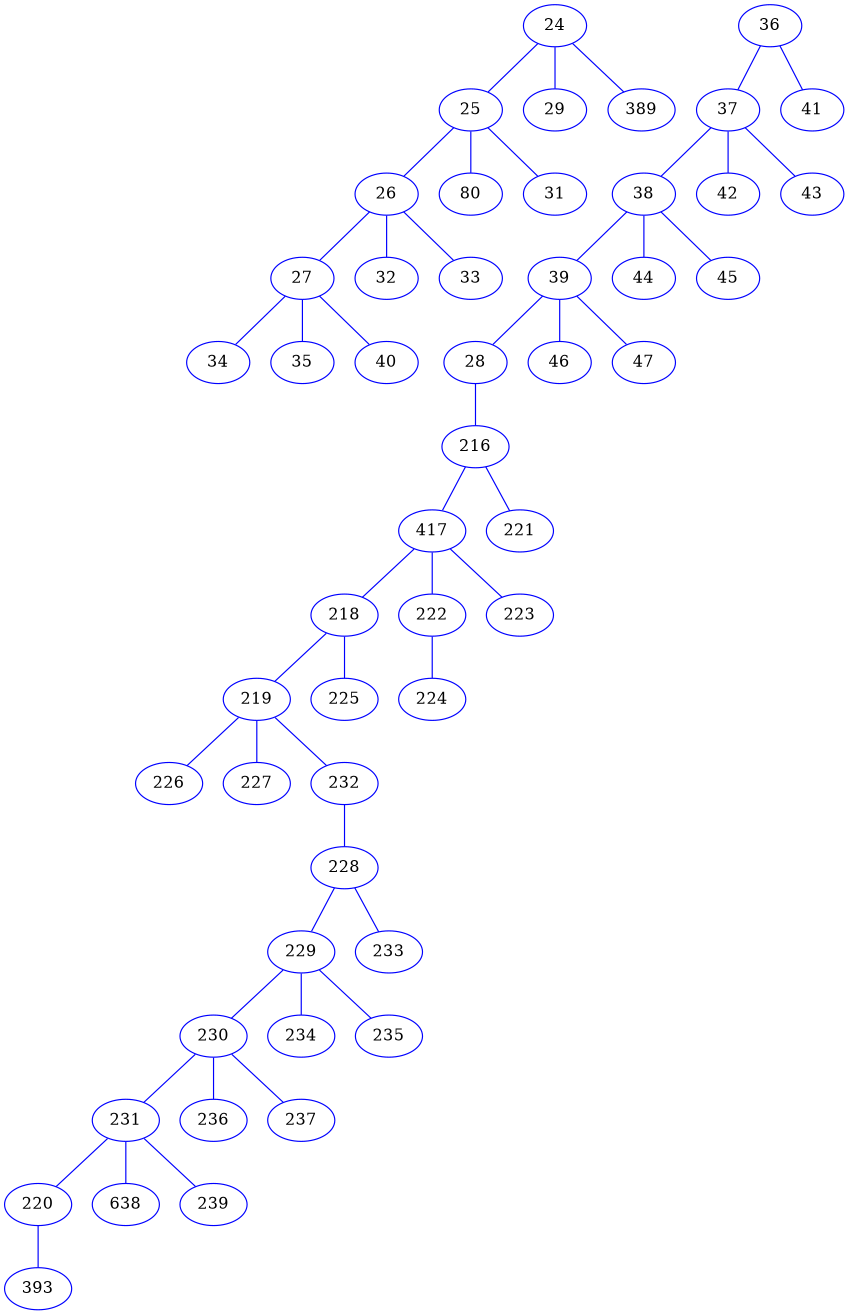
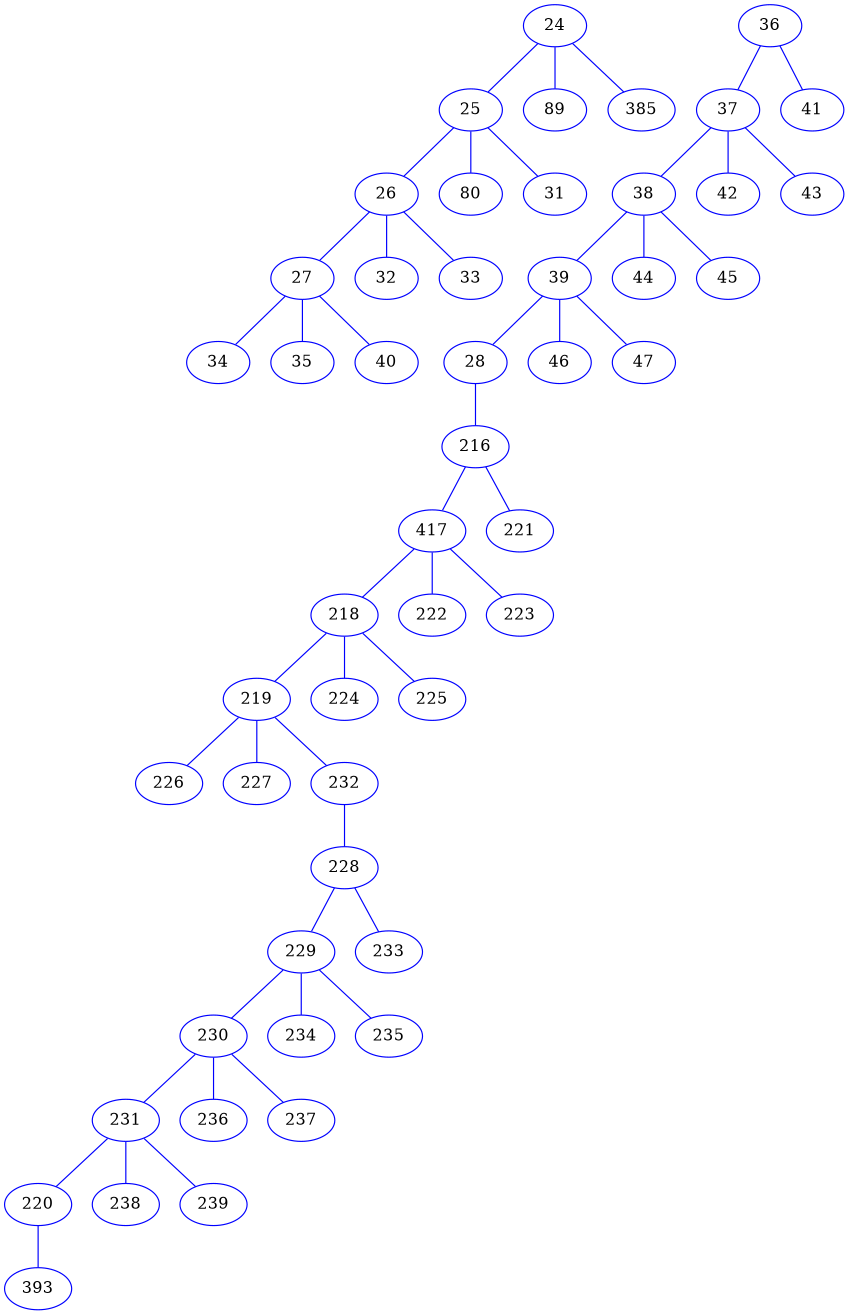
node "29": label "29" -> "89"
node "389": label "389" -> "385"
edge "222" -- "224": now "218" -- "224"
node "638": label "638" -> "238"
